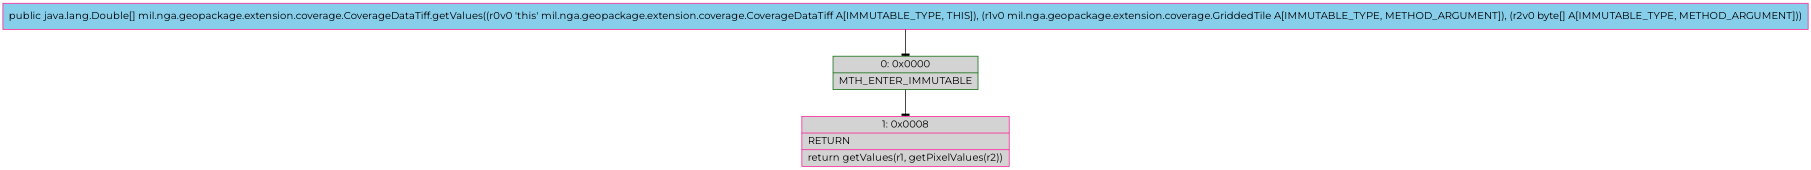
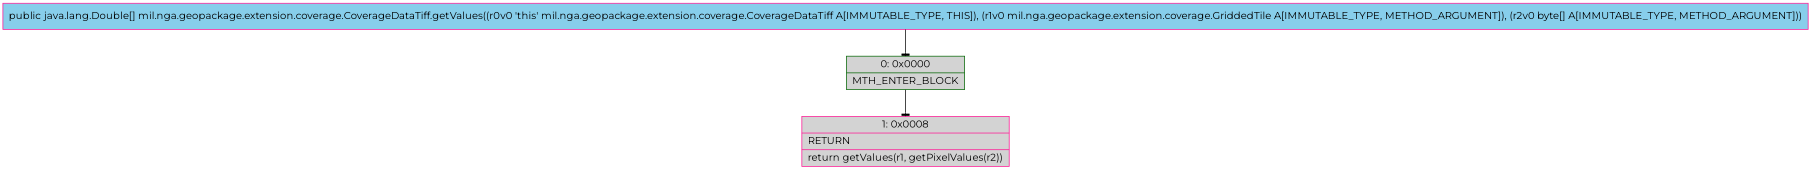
node "0: 0x0000": text "MTH_ENTER_IMMUTABLE" -> "MTH_ENTER_BLOCK"
